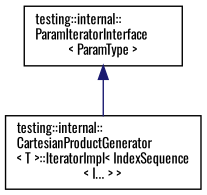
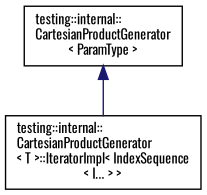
node "testing::internal:: ParamIteratorInterface < ParamType >": label "testing::internal:: ParamIteratorInterface < ParamType >" -> "testing::internal:: CartesianProductGenerator < ParamType >"
